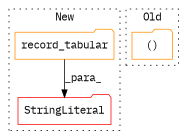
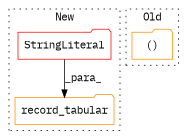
edge "record_tabular" -> "StringLiteral": reversed
